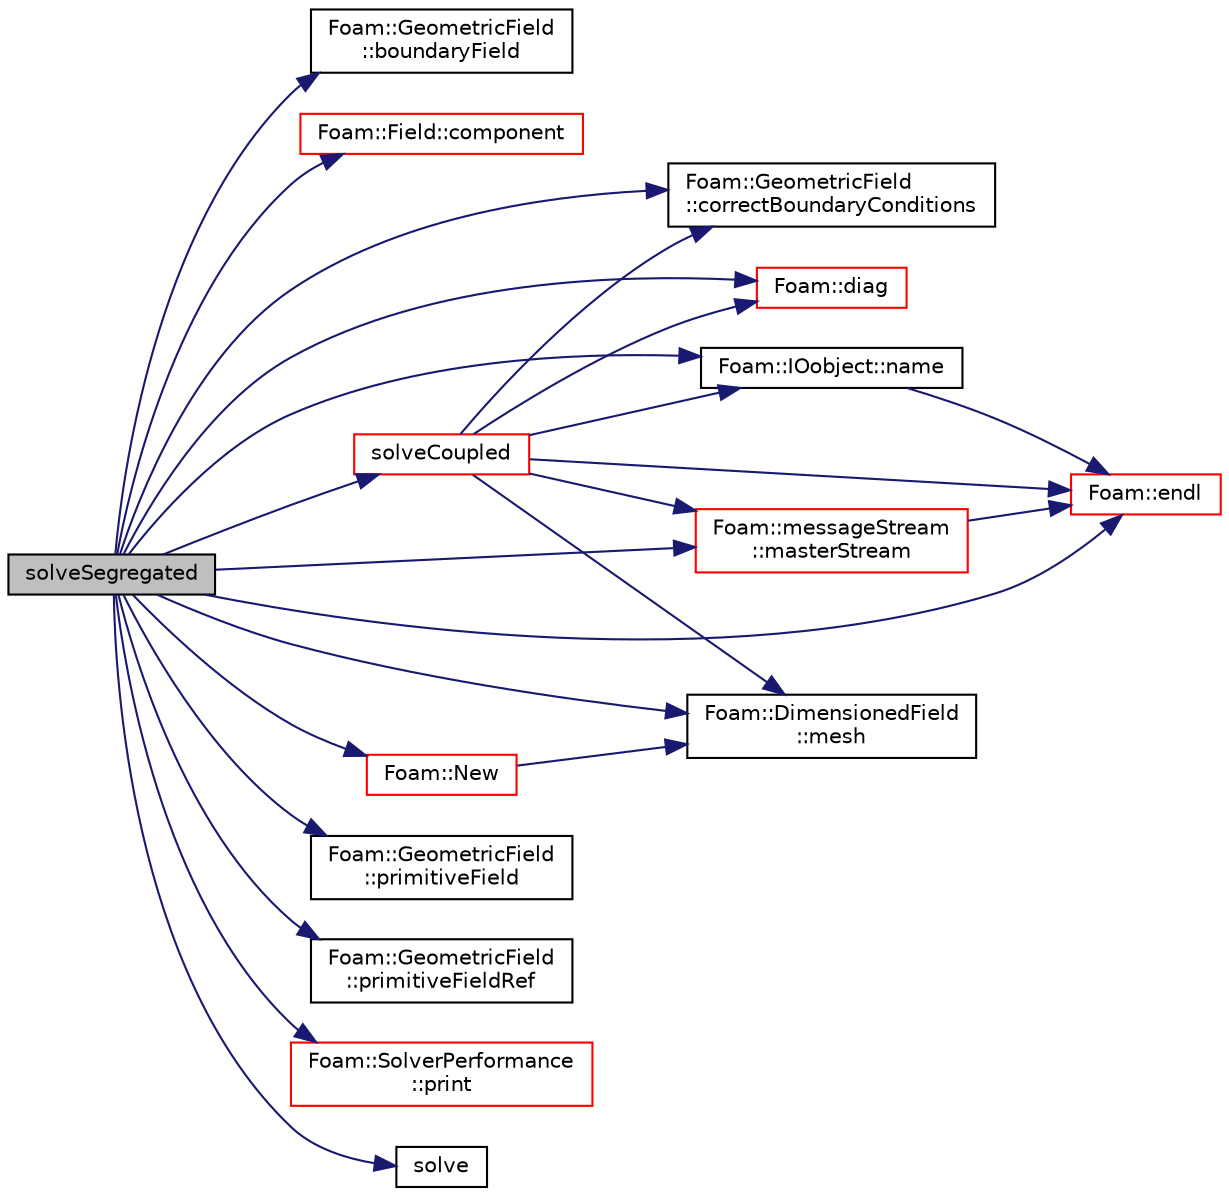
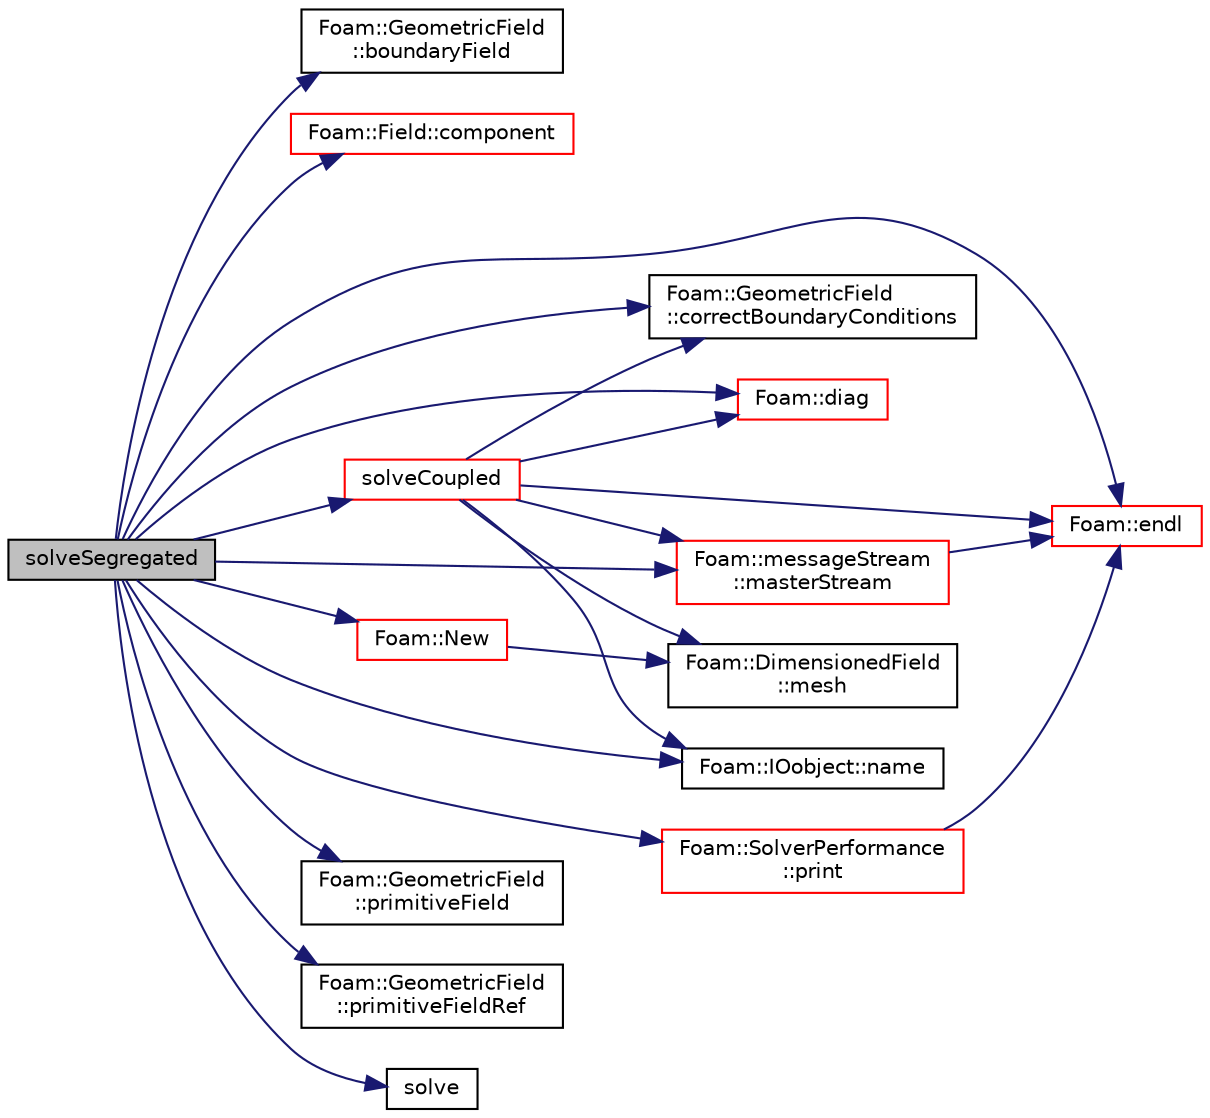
edge "Foam::IOobject::name" -> "Foam::endl": now "Foam::SolverPerformance ::print" -> "Foam::endl"
edge "solveSegregated" -> "Foam::DimensionedField ::mesh": removed
